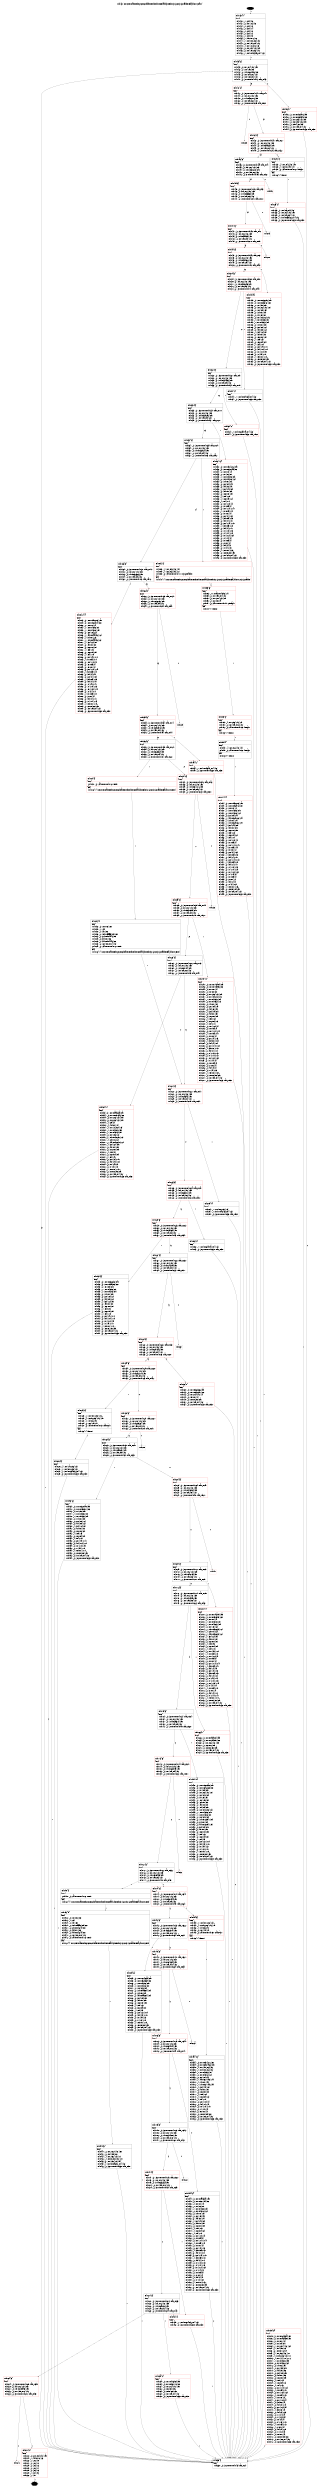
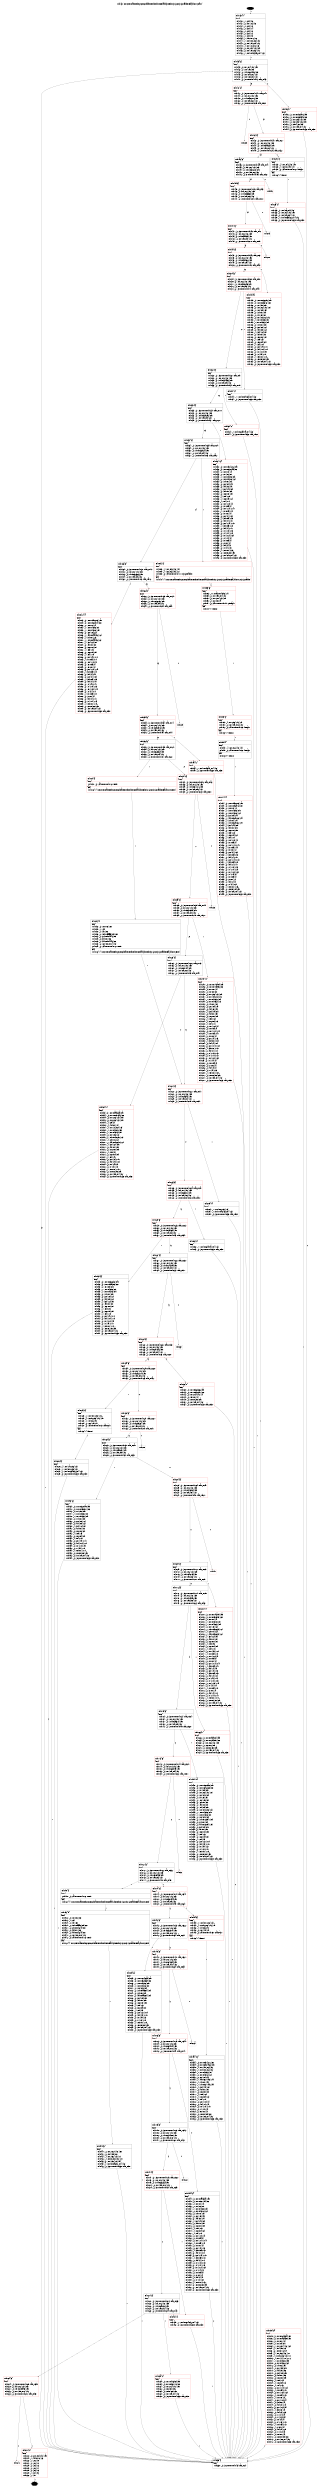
edge "0x401ddc [96]" -> "0x40235e [5]": removed, label "1"
